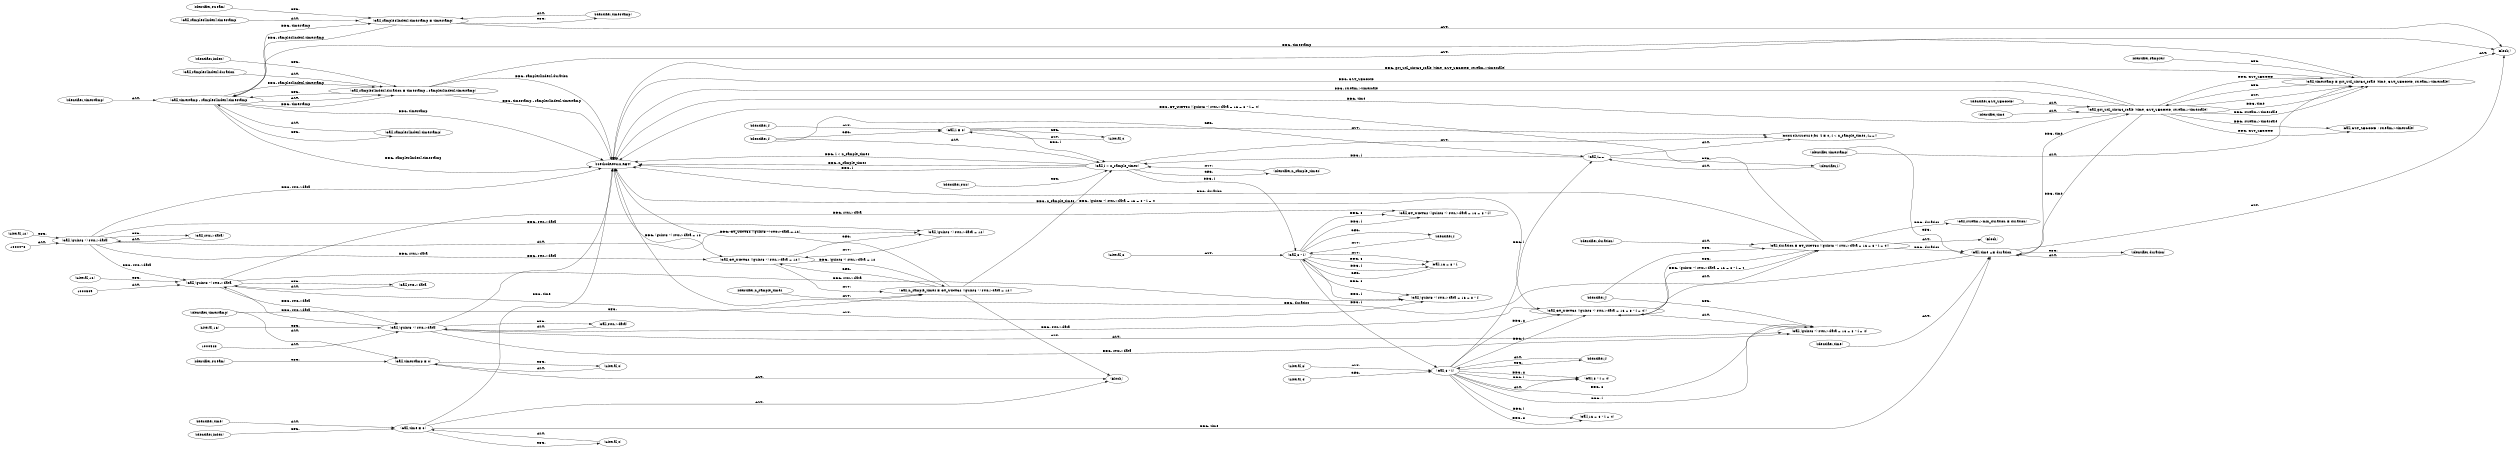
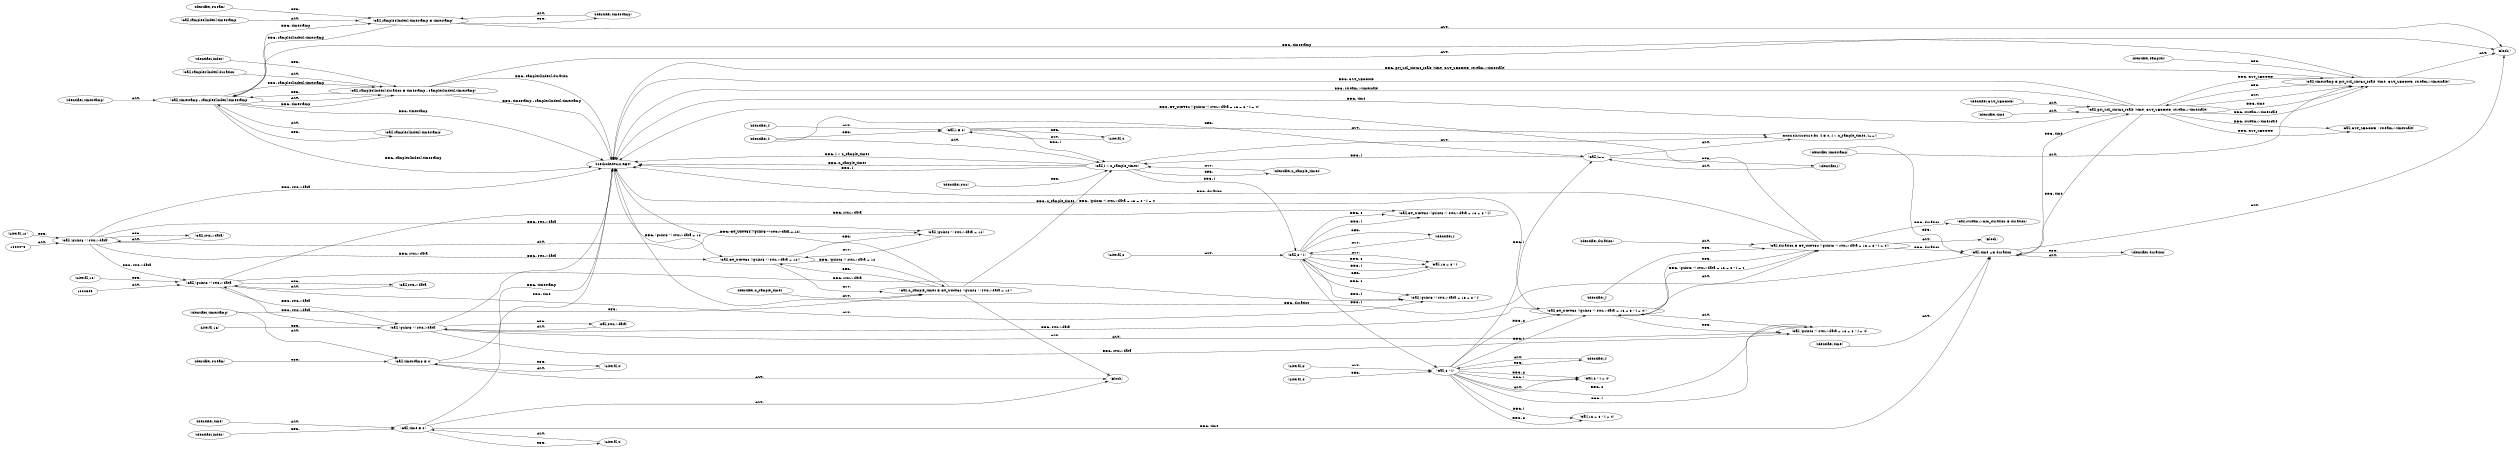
edge "(Call,timestamp = 0)" -> "(MethodReturn,RET)": added, label "DDG: timestamp"
edge "(Identifier,j)" -> "(Call,(guint8 *) stts->data + 16 + 8 * i + 4)": now "(Call,QT_UINT32 ((guint8 *) stts->data + 16 + 8 * i + 4))" -> "(Call,(guint8 *) stts->data + 16 + 8 * i + 4)"
node "1000523": removed
